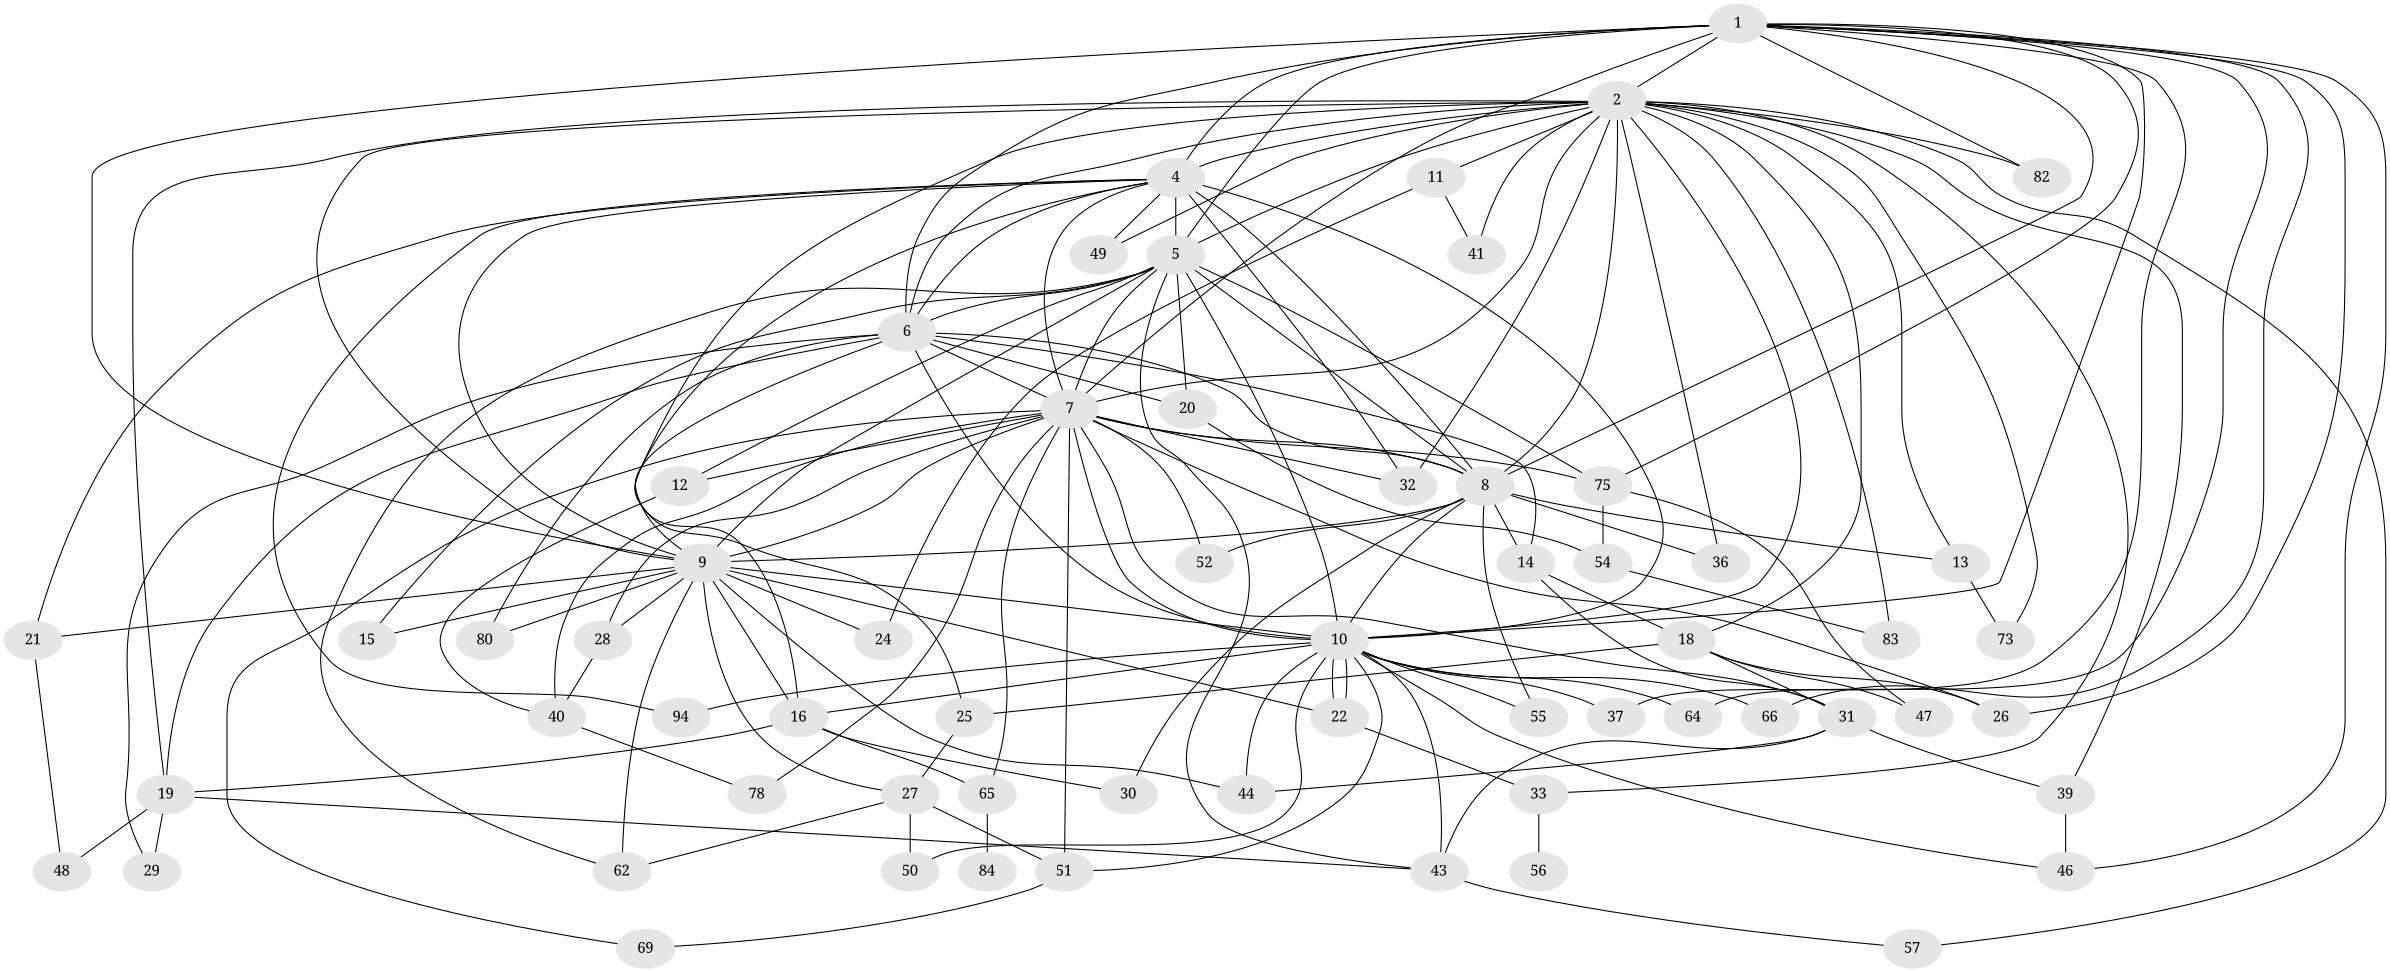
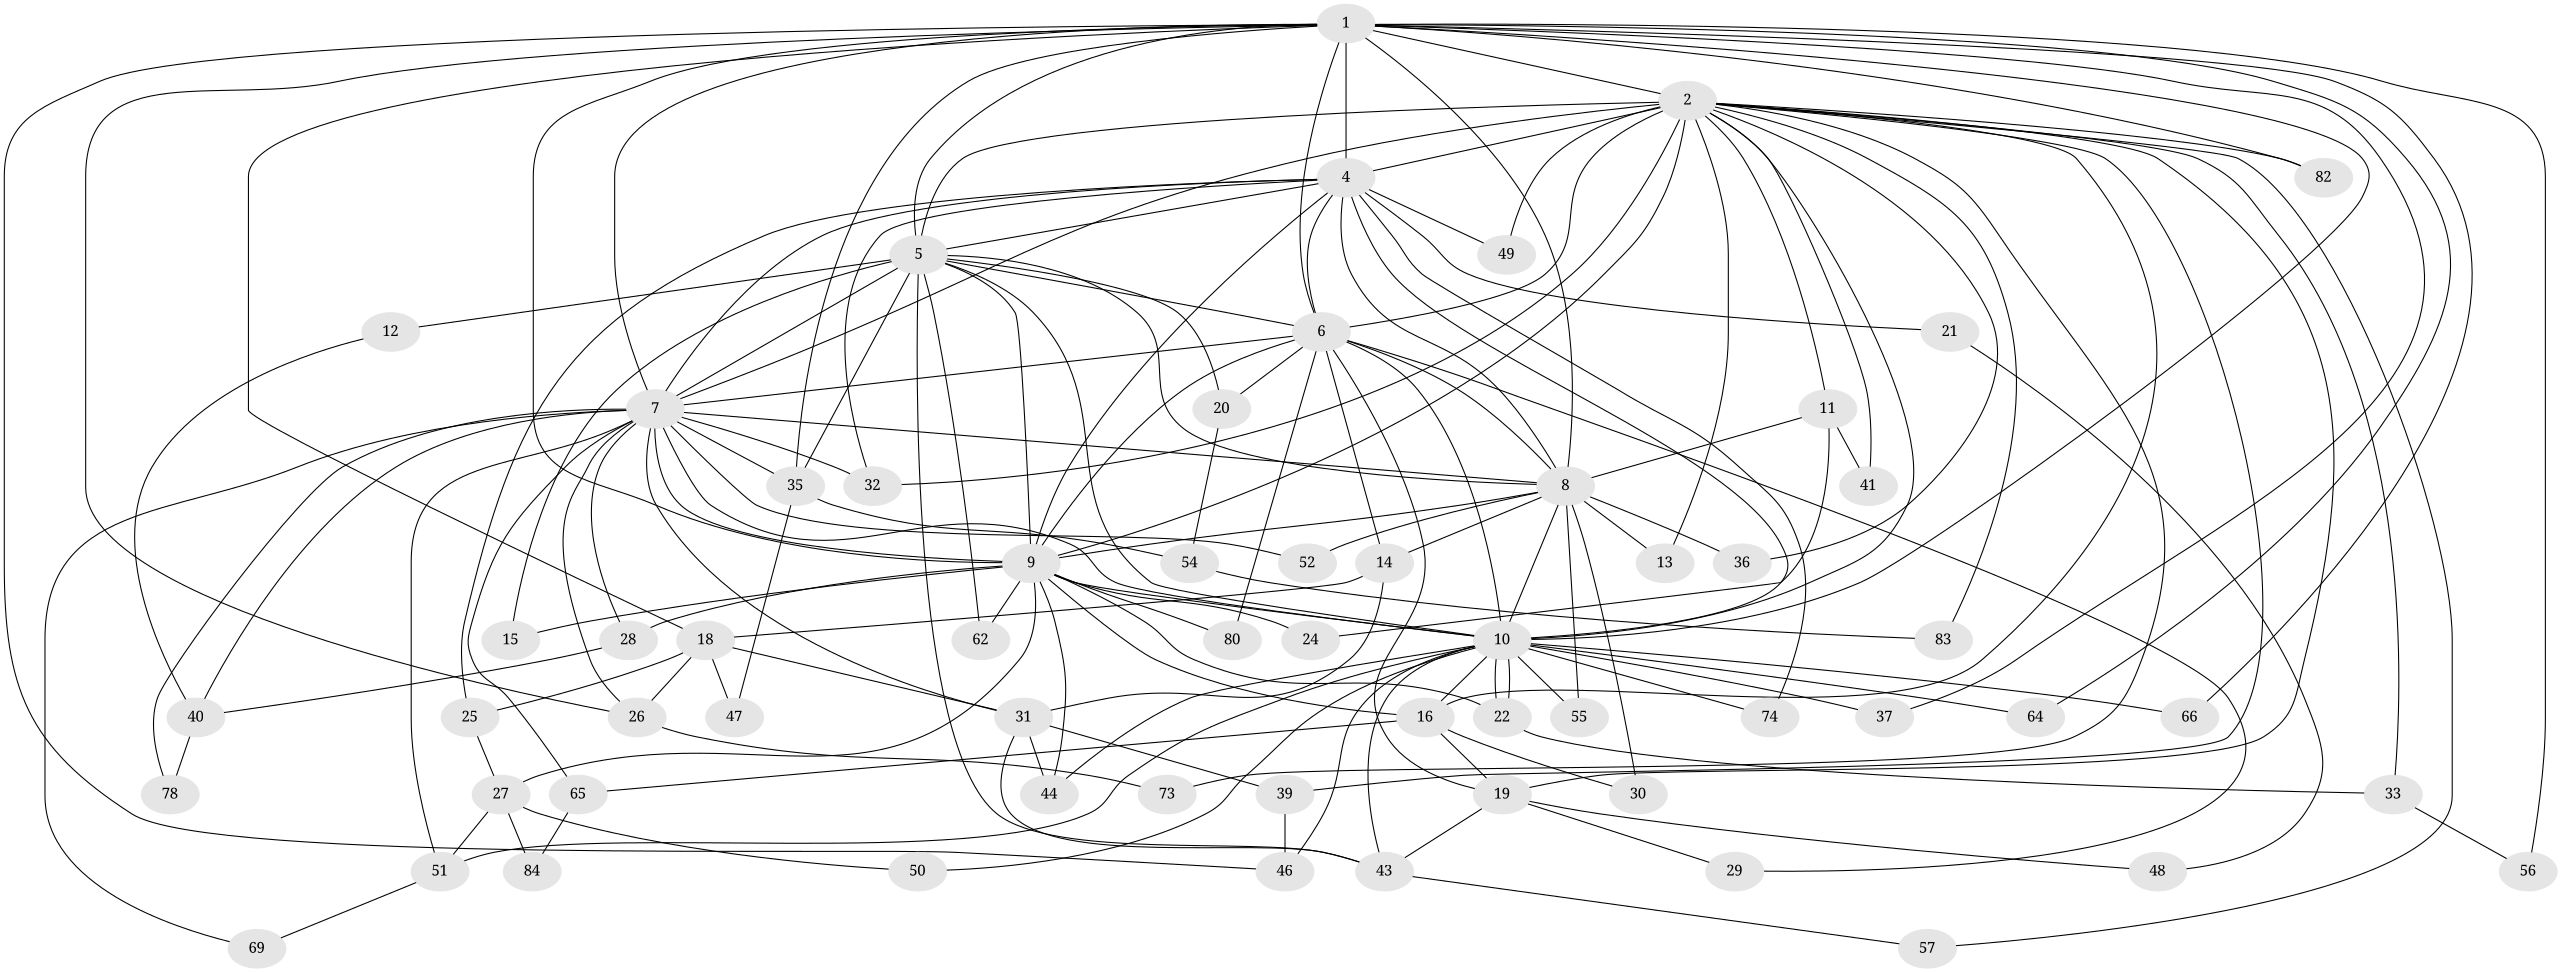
edge "1" -- "56": added
edge "2" -- "8": now "11" -- "8"
edge "2" -- "18": now "1" -- "18"
edge "7" -- "12": removed
node "75": label "75" -> "35"
edge "9" -- "21": removed
edge "13" -- "73": now "26" -- "73"
node "94": label "94" -> "74"
edge "27" -- "62": now "27" -- "84"
